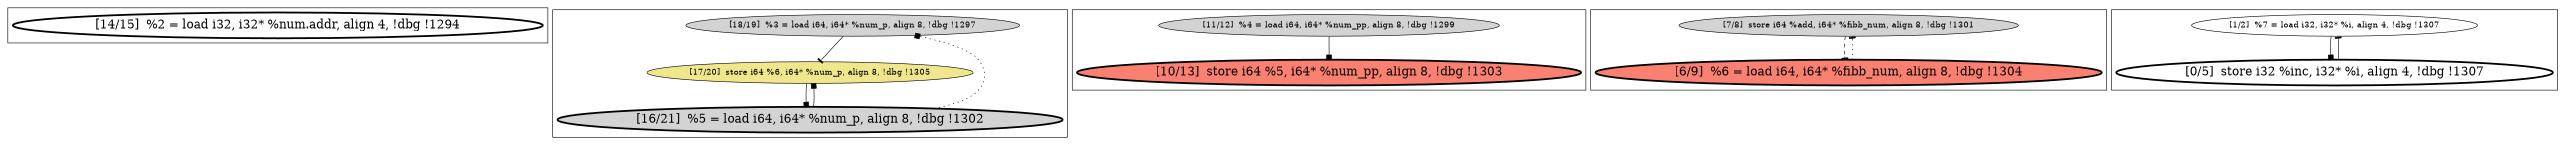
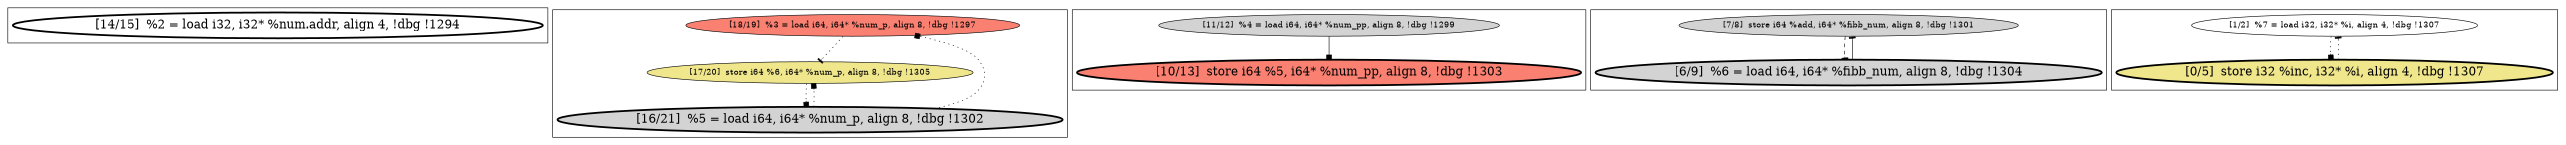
node "[18/19]  %3 = load i64, i64* %num_p, align 8, !dbg !1297": fillcolor lightgrey -> salmon
edge "[1/2]  %7 = load i32, i32* %i, align 4, !dbg !1307" -> "[0/5]  store i32 %inc, i32* %i, align 4, !dbg !1307": style solid -> dotted
edge "[18/19]  %3 = load i64, i64* %num_p, align 8, !dbg !1297" -> "[17/20]  store i64 %6, i64* %num_p, align 8, !dbg !1305": style solid -> dotted
edge "[6/9]  %6 = load i64, i64* %fibb_num, align 8, !dbg !1304" -> "[7/8]  store i64 %add, i64* %fibb_num, align 8, !dbg !1301": style dotted -> solid
edge "[0/5]  store i32 %inc, i32* %i, align 4, !dbg !1307" -> "[1/2]  %7 = load i32, i32* %i, align 4, !dbg !1307": style solid -> dotted
node "[6/9]  %6 = load i64, i64* %fibb_num, align 8, !dbg !1304": fillcolor salmon -> lightgrey
node "[0/5]  store i32 %inc, i32* %i, align 4, !dbg !1307": fillcolor white -> khaki
edge "[17/20]  store i64 %6, i64* %num_p, align 8, !dbg !1305" -> "[16/21]  %5 = load i64, i64* %num_p, align 8, !dbg !1302": style solid -> dotted
edge "[16/21]  %5 = load i64, i64* %num_p, align 8, !dbg !1302" -> "[17/20]  store i64 %6, i64* %num_p, align 8, !dbg !1305": style solid -> dotted
